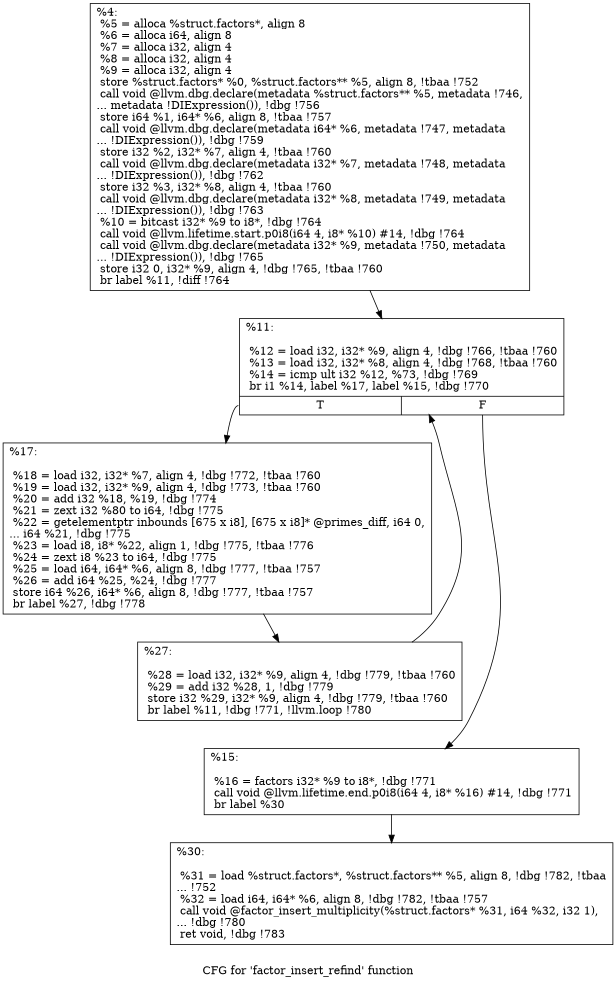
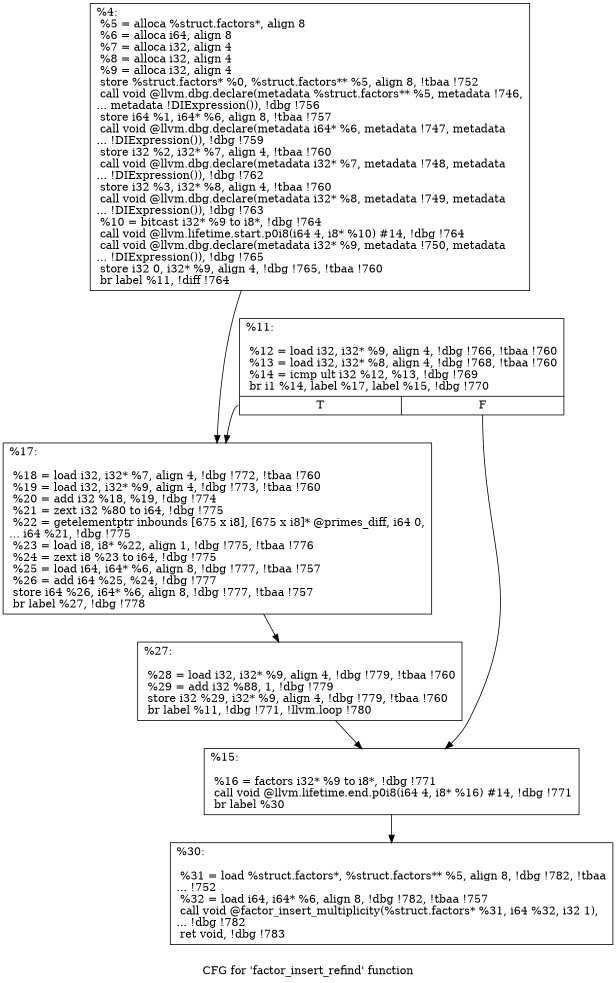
edge "%4:" -> "%11:": now "%4:" -> "%17:"
node "%11:": text "%14 = icmp ult i32 %12, %73, !dbg !769" -> "%14 = icmp ult i32 %12, %13, !dbg !769"
edge "%27:" -> "%11:": now "%27:" -> "%15:"
node "%27:": text "%29 = add i32 %28, 1, !dbg !779" -> "%29 = add i32 %88, 1, !dbg !779"
node "%30:": text "... !dbg !780" -> "... !dbg !782"
